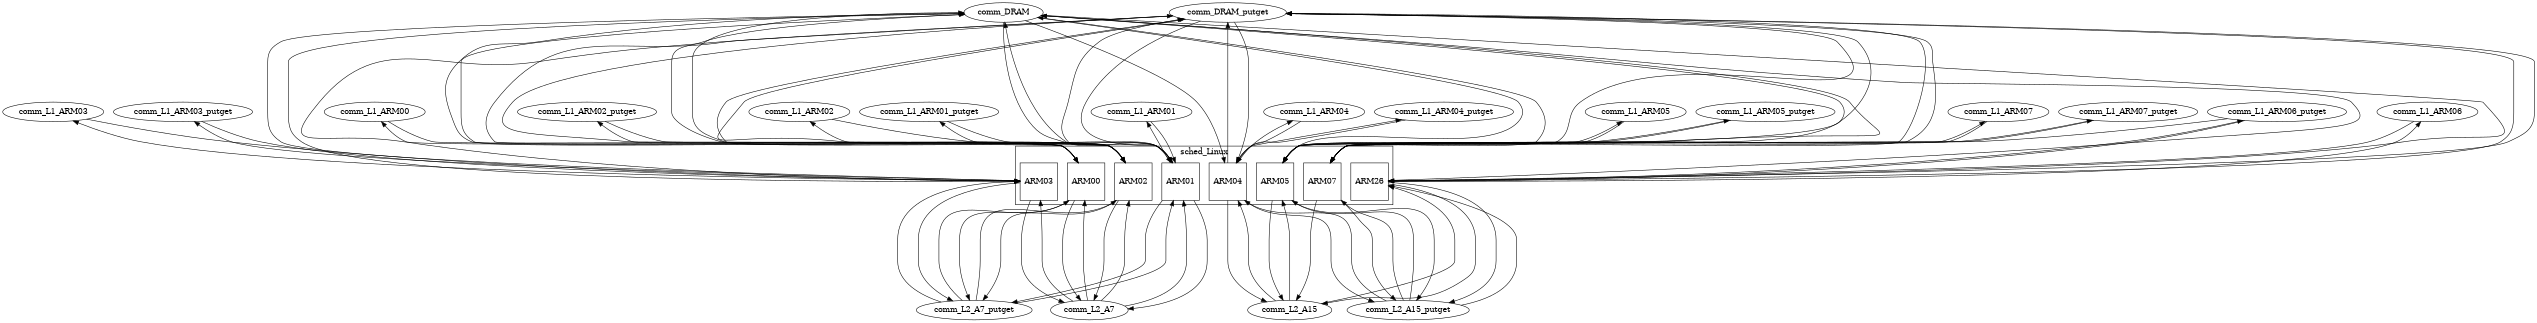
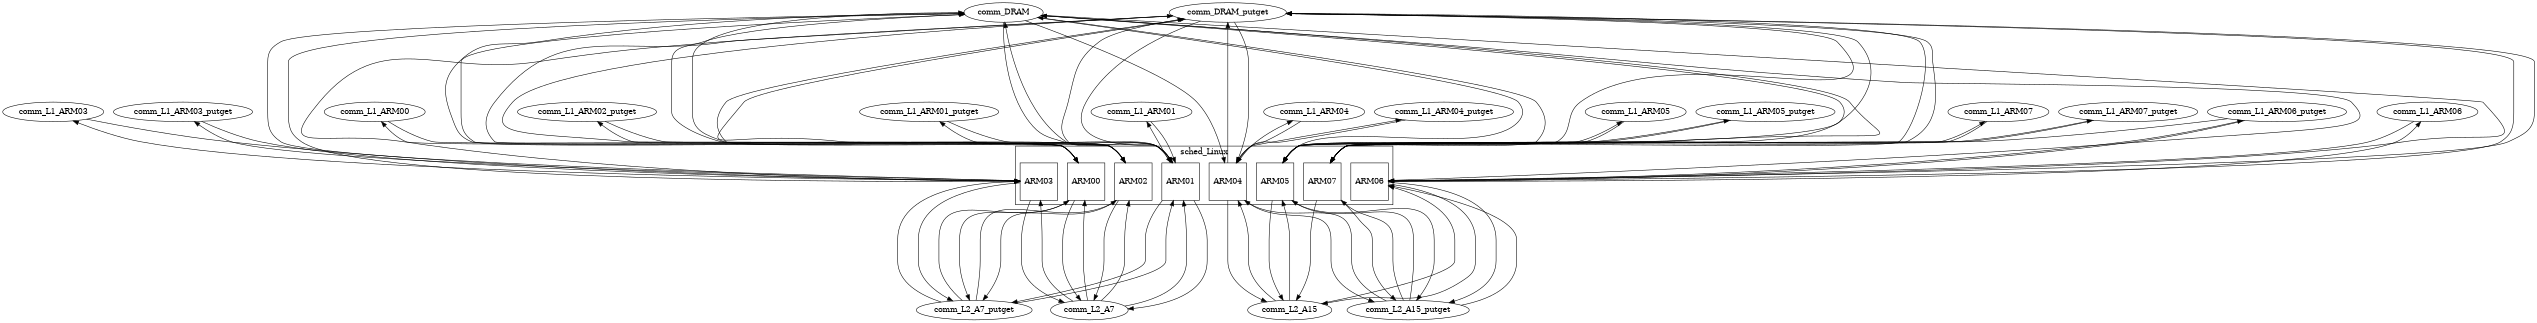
node "comm_L1_ARM02": removed
node "ARM26": label "ARM26" -> "ARM06"
